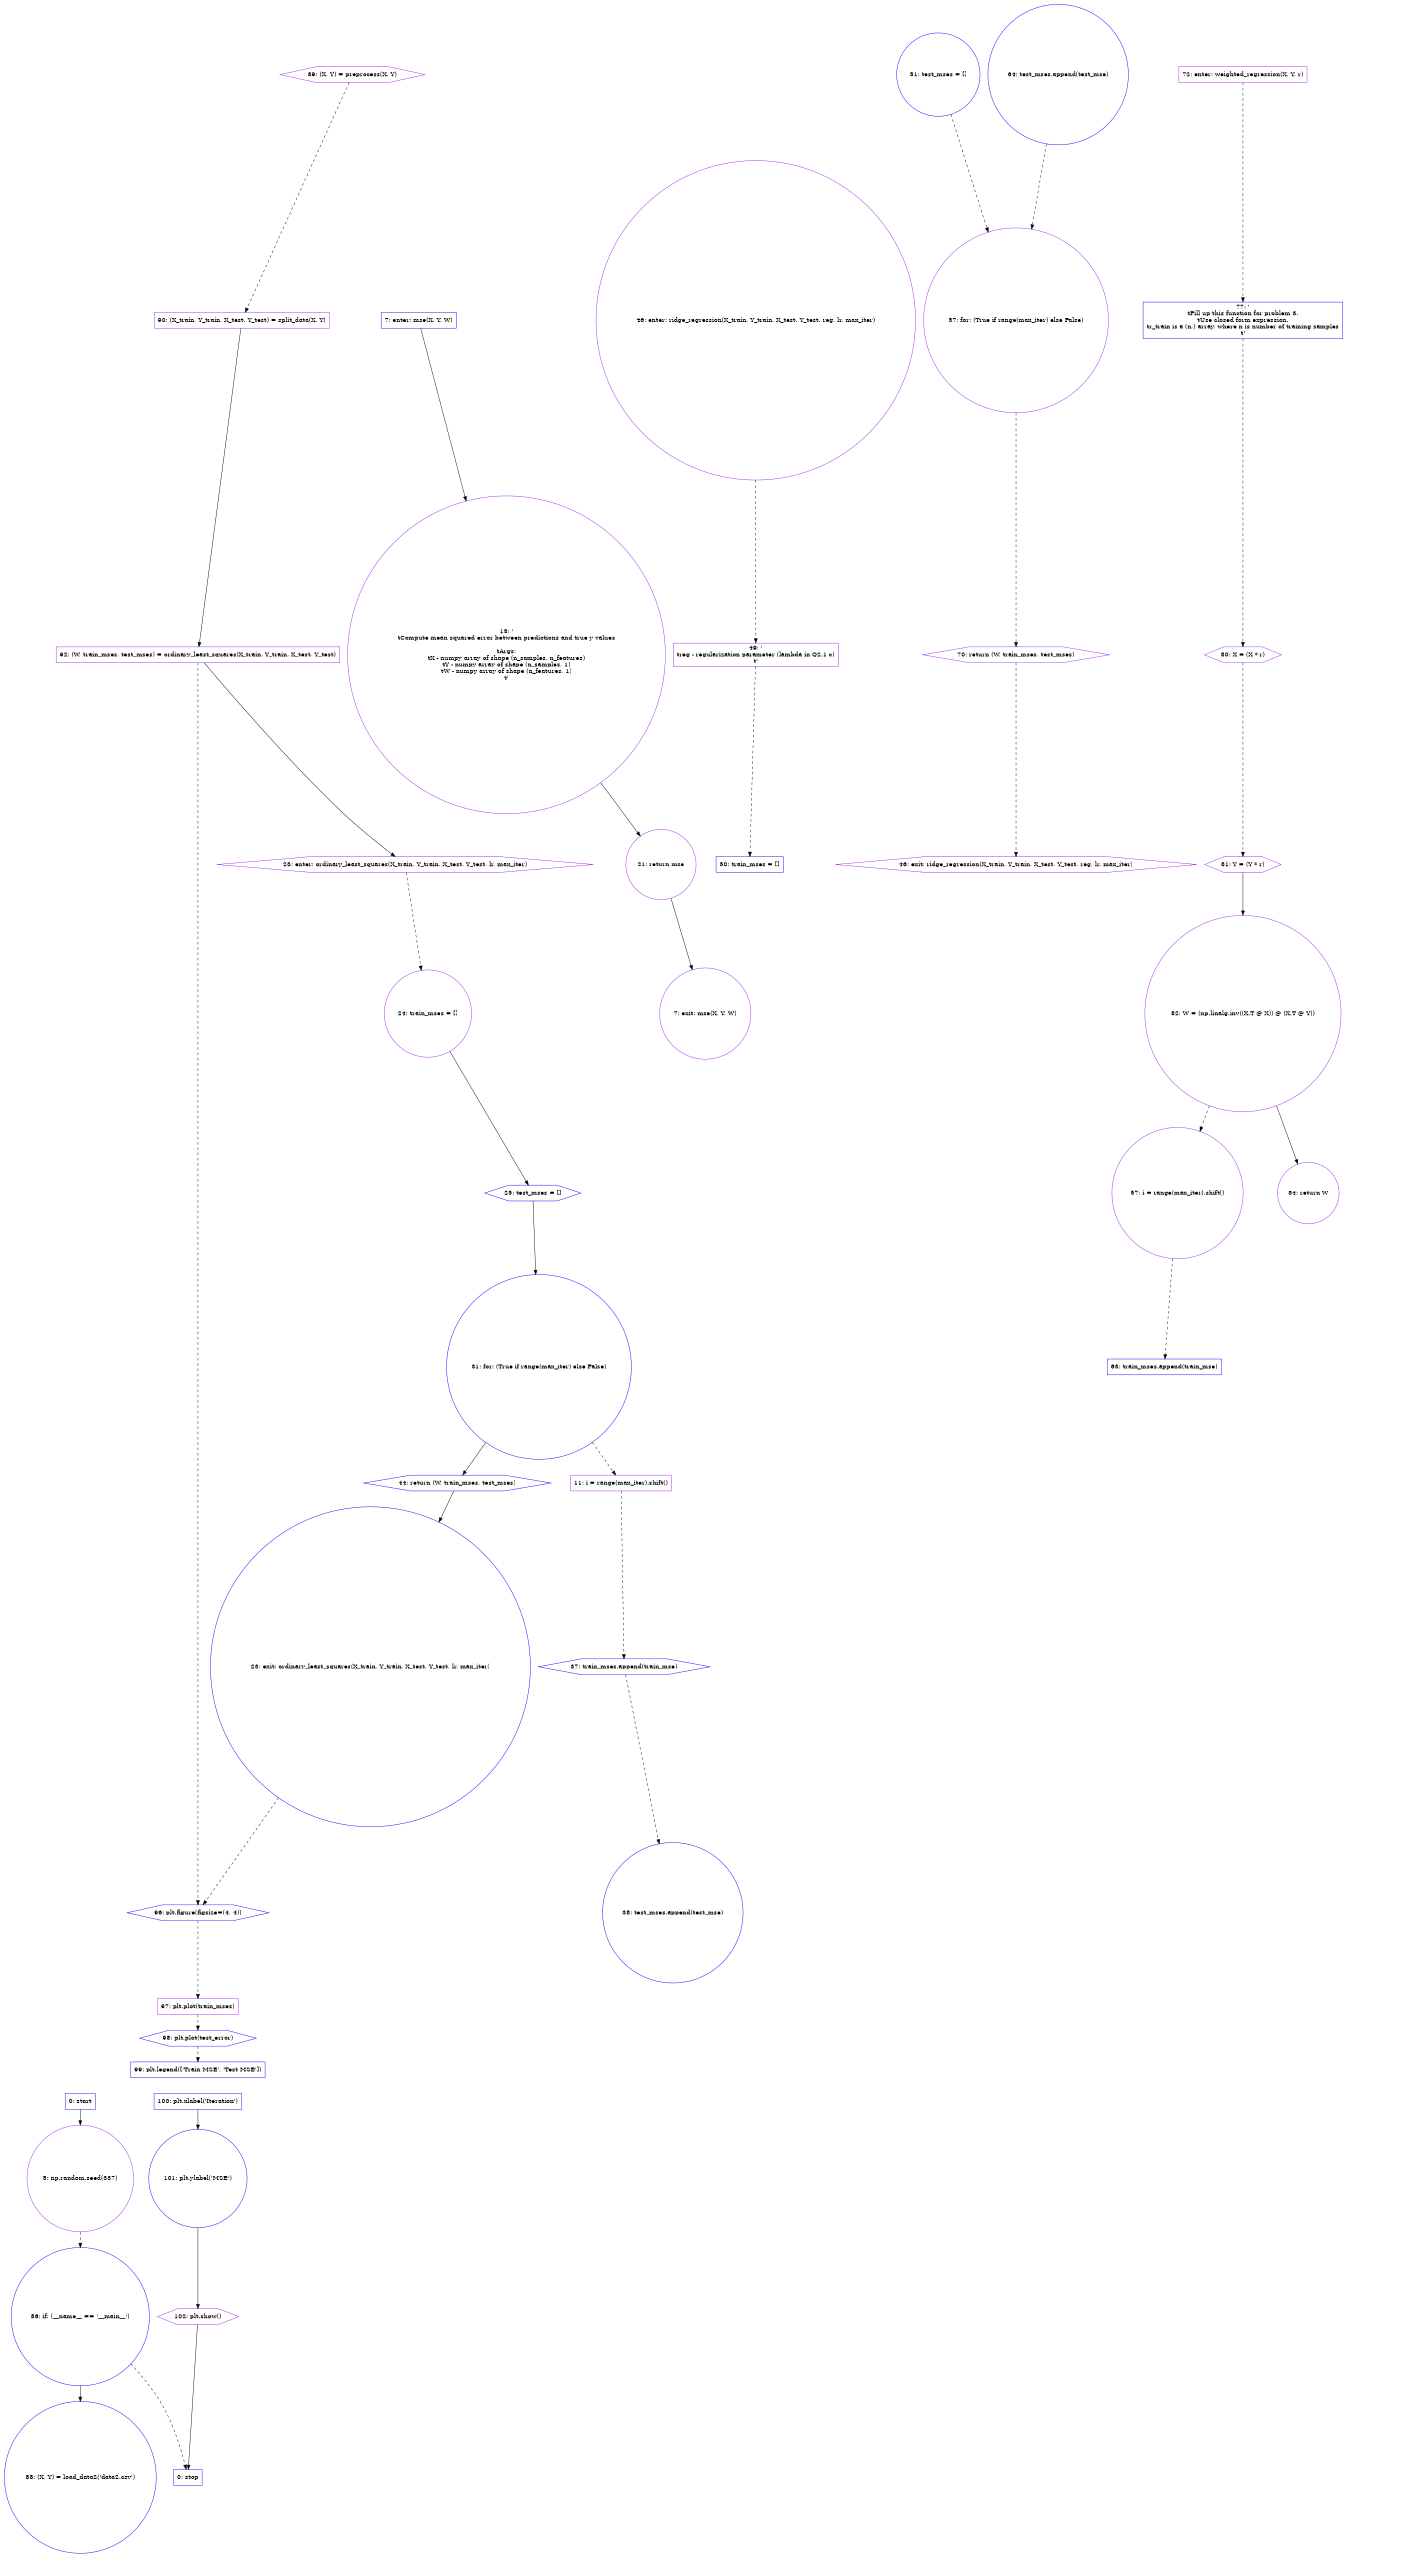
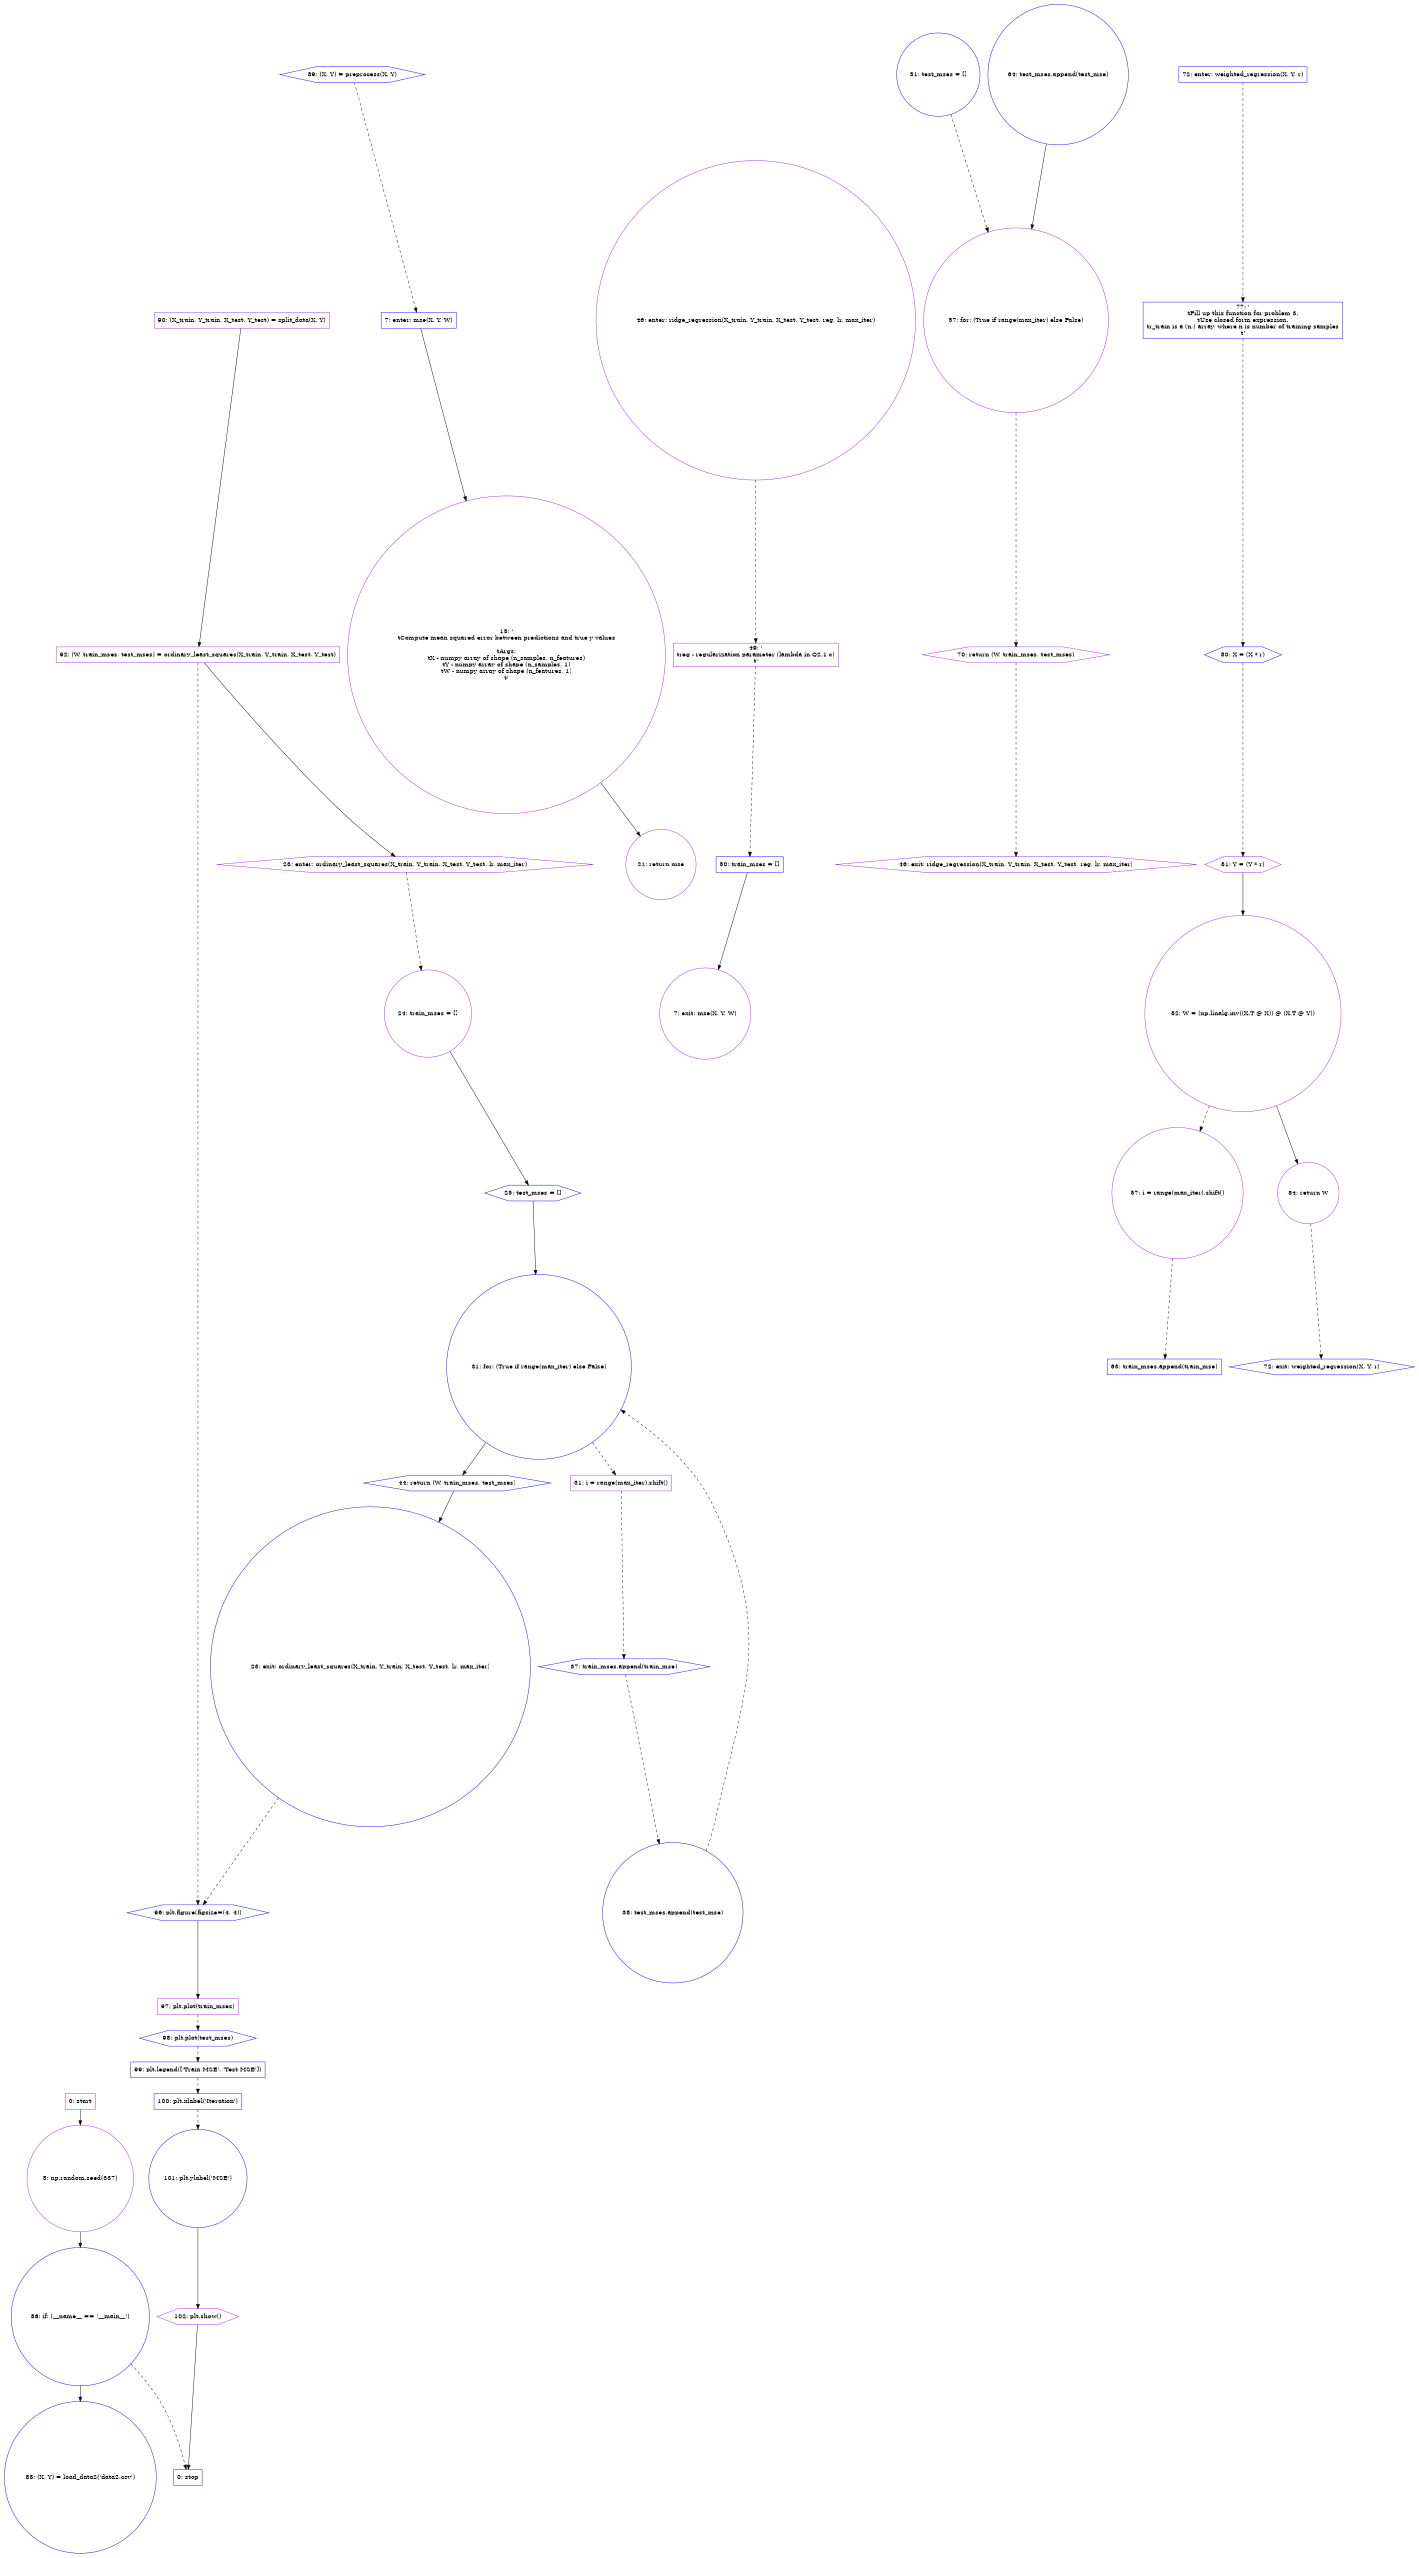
node "89: (X, Y) = preprocess(X, Y)": color purple -> blue
node "72: enter: weighted_regression(X, Y, r)": color purple -> blue
edge "64: test_mses.append(test_mse)" -> "57: for: (True if range(max_iter) else False)": style dashed -> solid
edge "89: (X, Y) = preprocess(X, Y)" -> "90: (X_train, Y_train, X_test, Y_test) = split_data(X, Y)": now "89: (X, Y) = preprocess(X, Y)" -> "7: enter: mse(X, Y, W)"
node "80: X = (X * r)": color purple -> blue
edge "21: return mse" -> "7: exit: mse(X, Y, W)": now "50: train_mses = []" -> "7: exit: mse(X, Y, W)"
node "72: exit: weighted_regression(X, Y, r)": added
node "11: i = range(max_iter).shift()": label "11: i = range(max_iter).shift()" -> "31: i = range(max_iter).shift()"
edge "38: test_mses.append(test_mse)" -> "31: for: (True if range(max_iter) else False)": added
edge "96: plt.figure(figsize=(4, 4))" -> "97: plt.plot(train_mses)": style dashed -> solid
node "98: plt.plot(test_error)": label "98: plt.plot(test_error)" -> "98: plt.plot(test_mses)"
edge "99: plt.legend(['Train MSE', 'Test MSE'])" -> "100: plt.xlabel('Iteration')": added
node "0: start": color blue -> purple
edge "100: plt.xlabel('Iteration')" -> "101: plt.ylabel('MSE')": style solid -> dashed
edge "5: np.random.seed(337)" -> "86: if: (__name__ == '__main__')": style dashed -> solid
